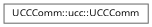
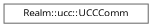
node "UCCComm::ucc::UCCComm": label "UCCComm::ucc::UCCComm" -> "Realm::ucc::UCCComm"
